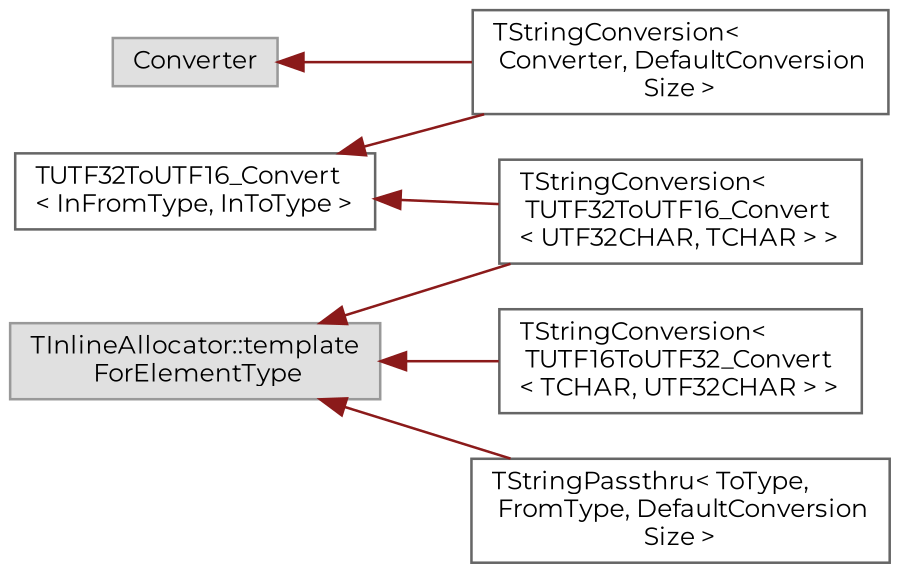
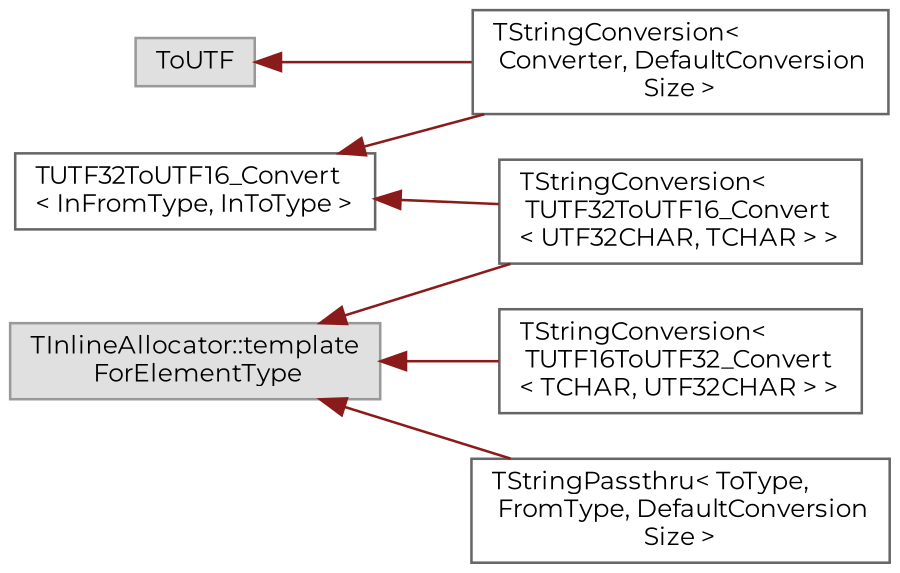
node "Converter": label "Converter" -> "ToUTF"
